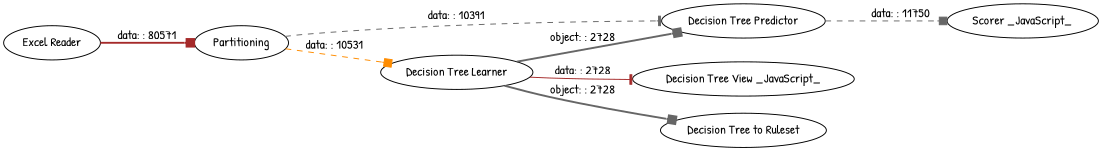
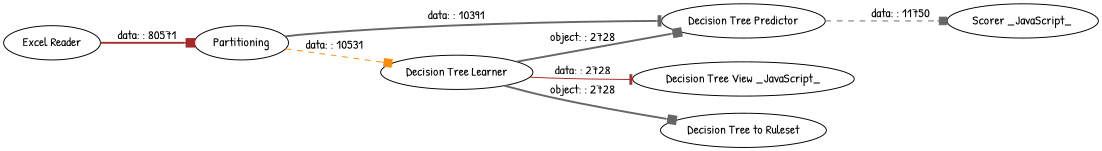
edge "Partitioning" -> "Decision Tree Predictor": style dashed -> bold
